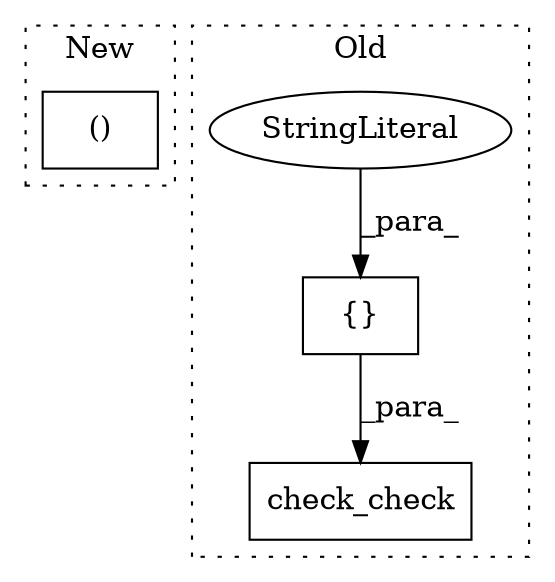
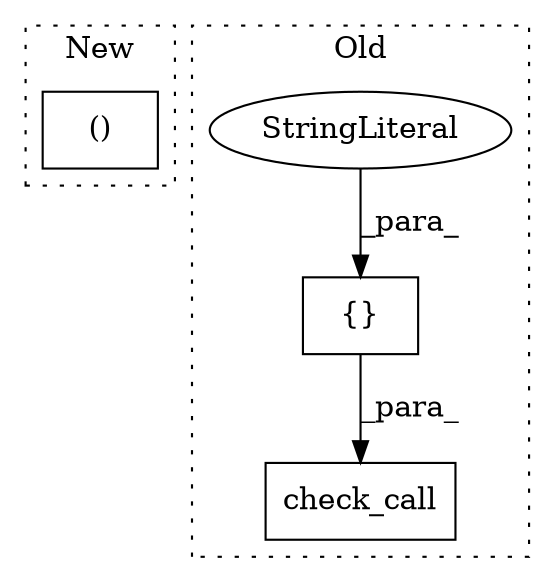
node "check_check": label "check_check" -> "check_call"
